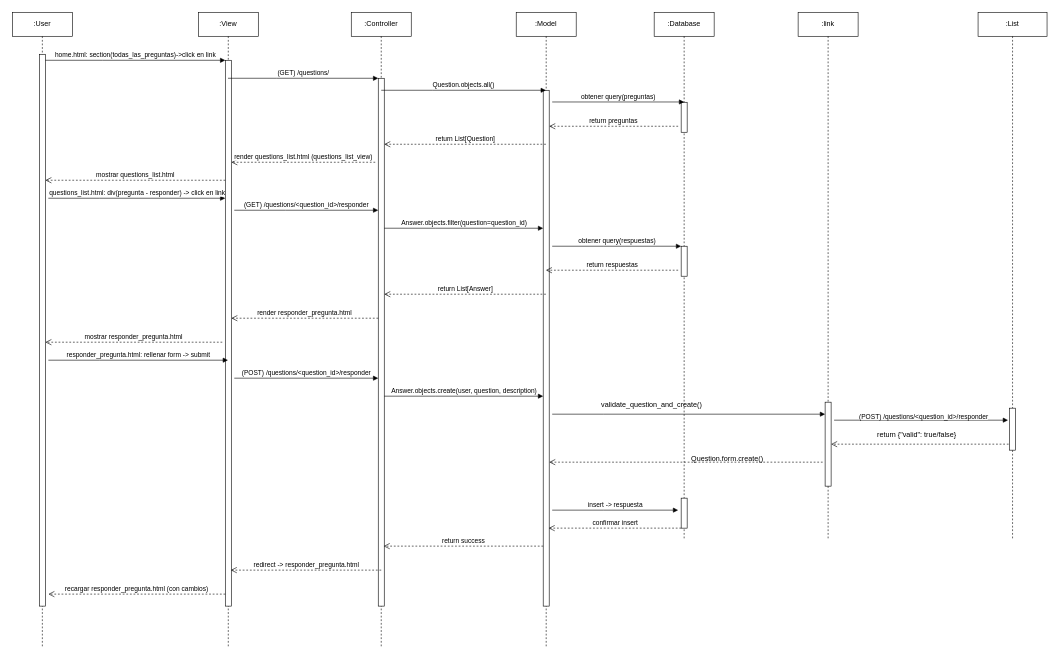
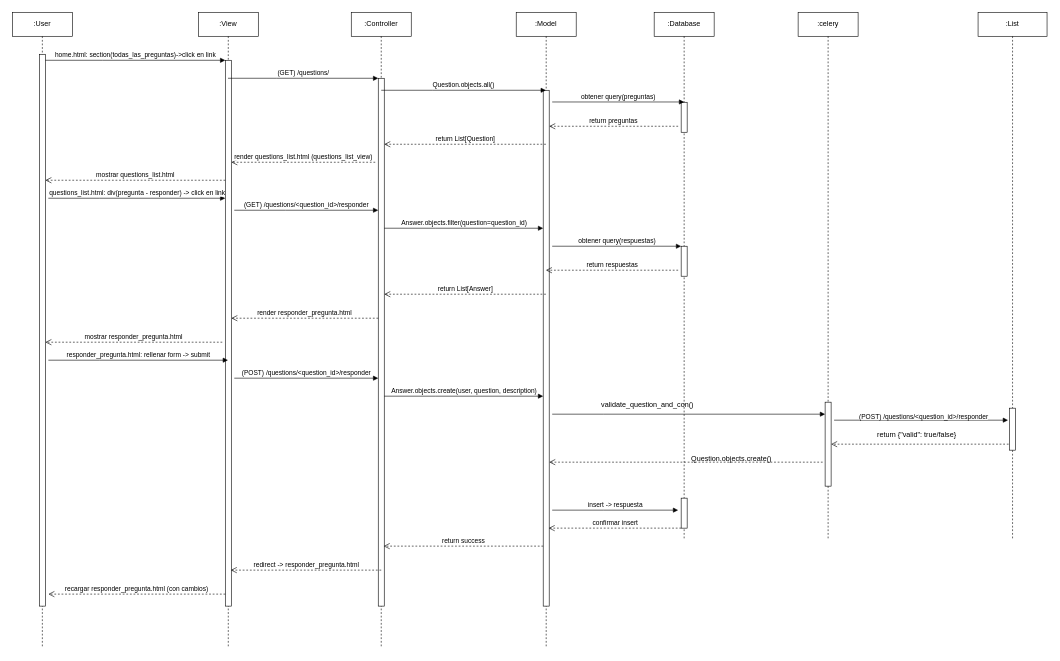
node ":link": label ":link" -> ":celery"
node "validate_question_and_create()": label "validate_question_and_create()" -> "validate_question_and_con()"
node "Question.form.create()": label "Question.form.create()" -> "Question.objects.create()"
